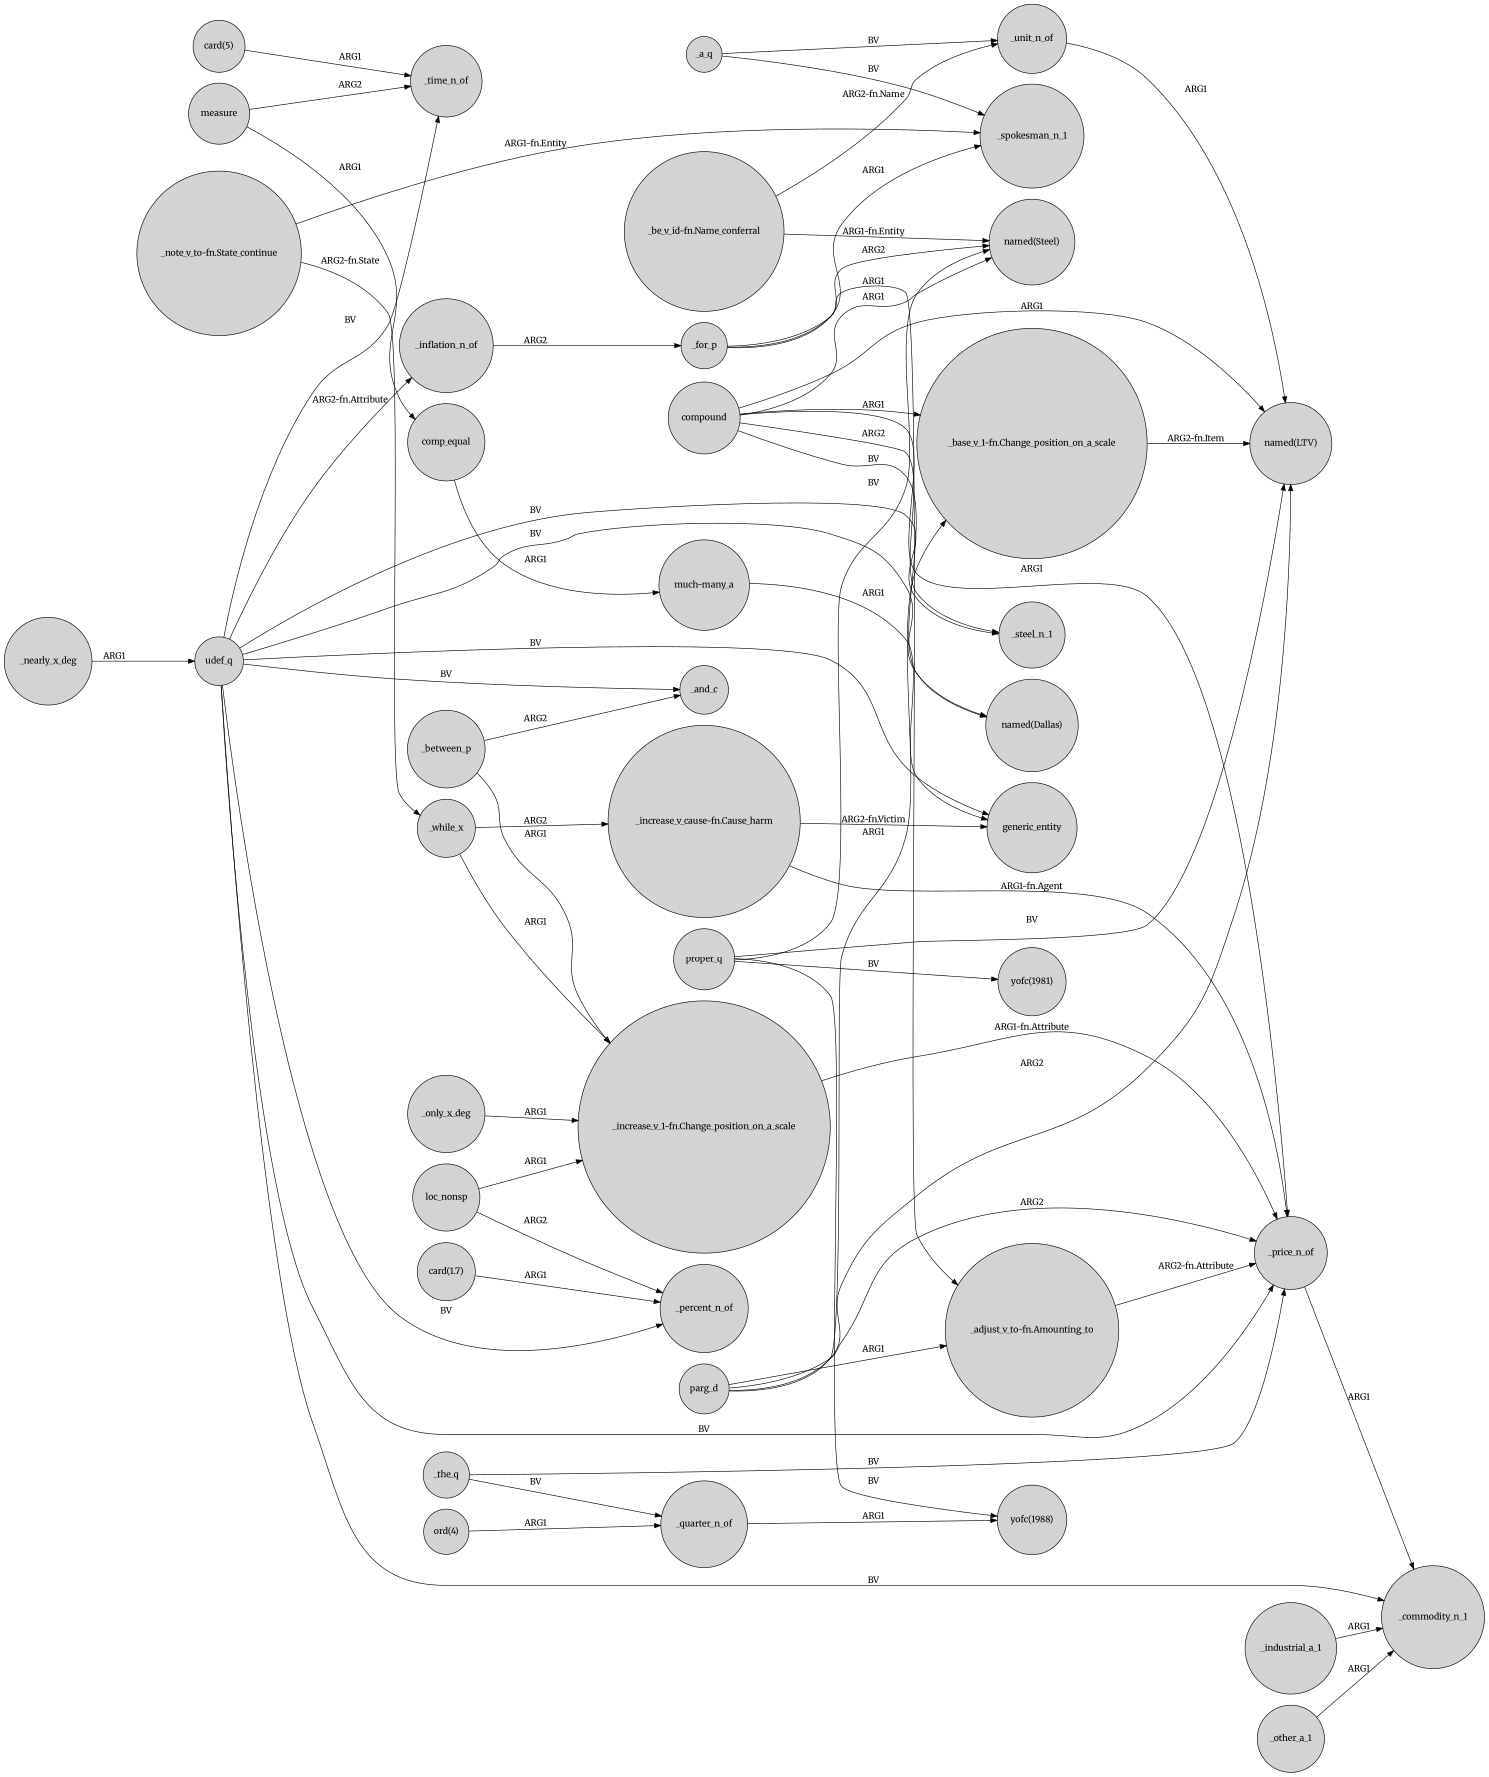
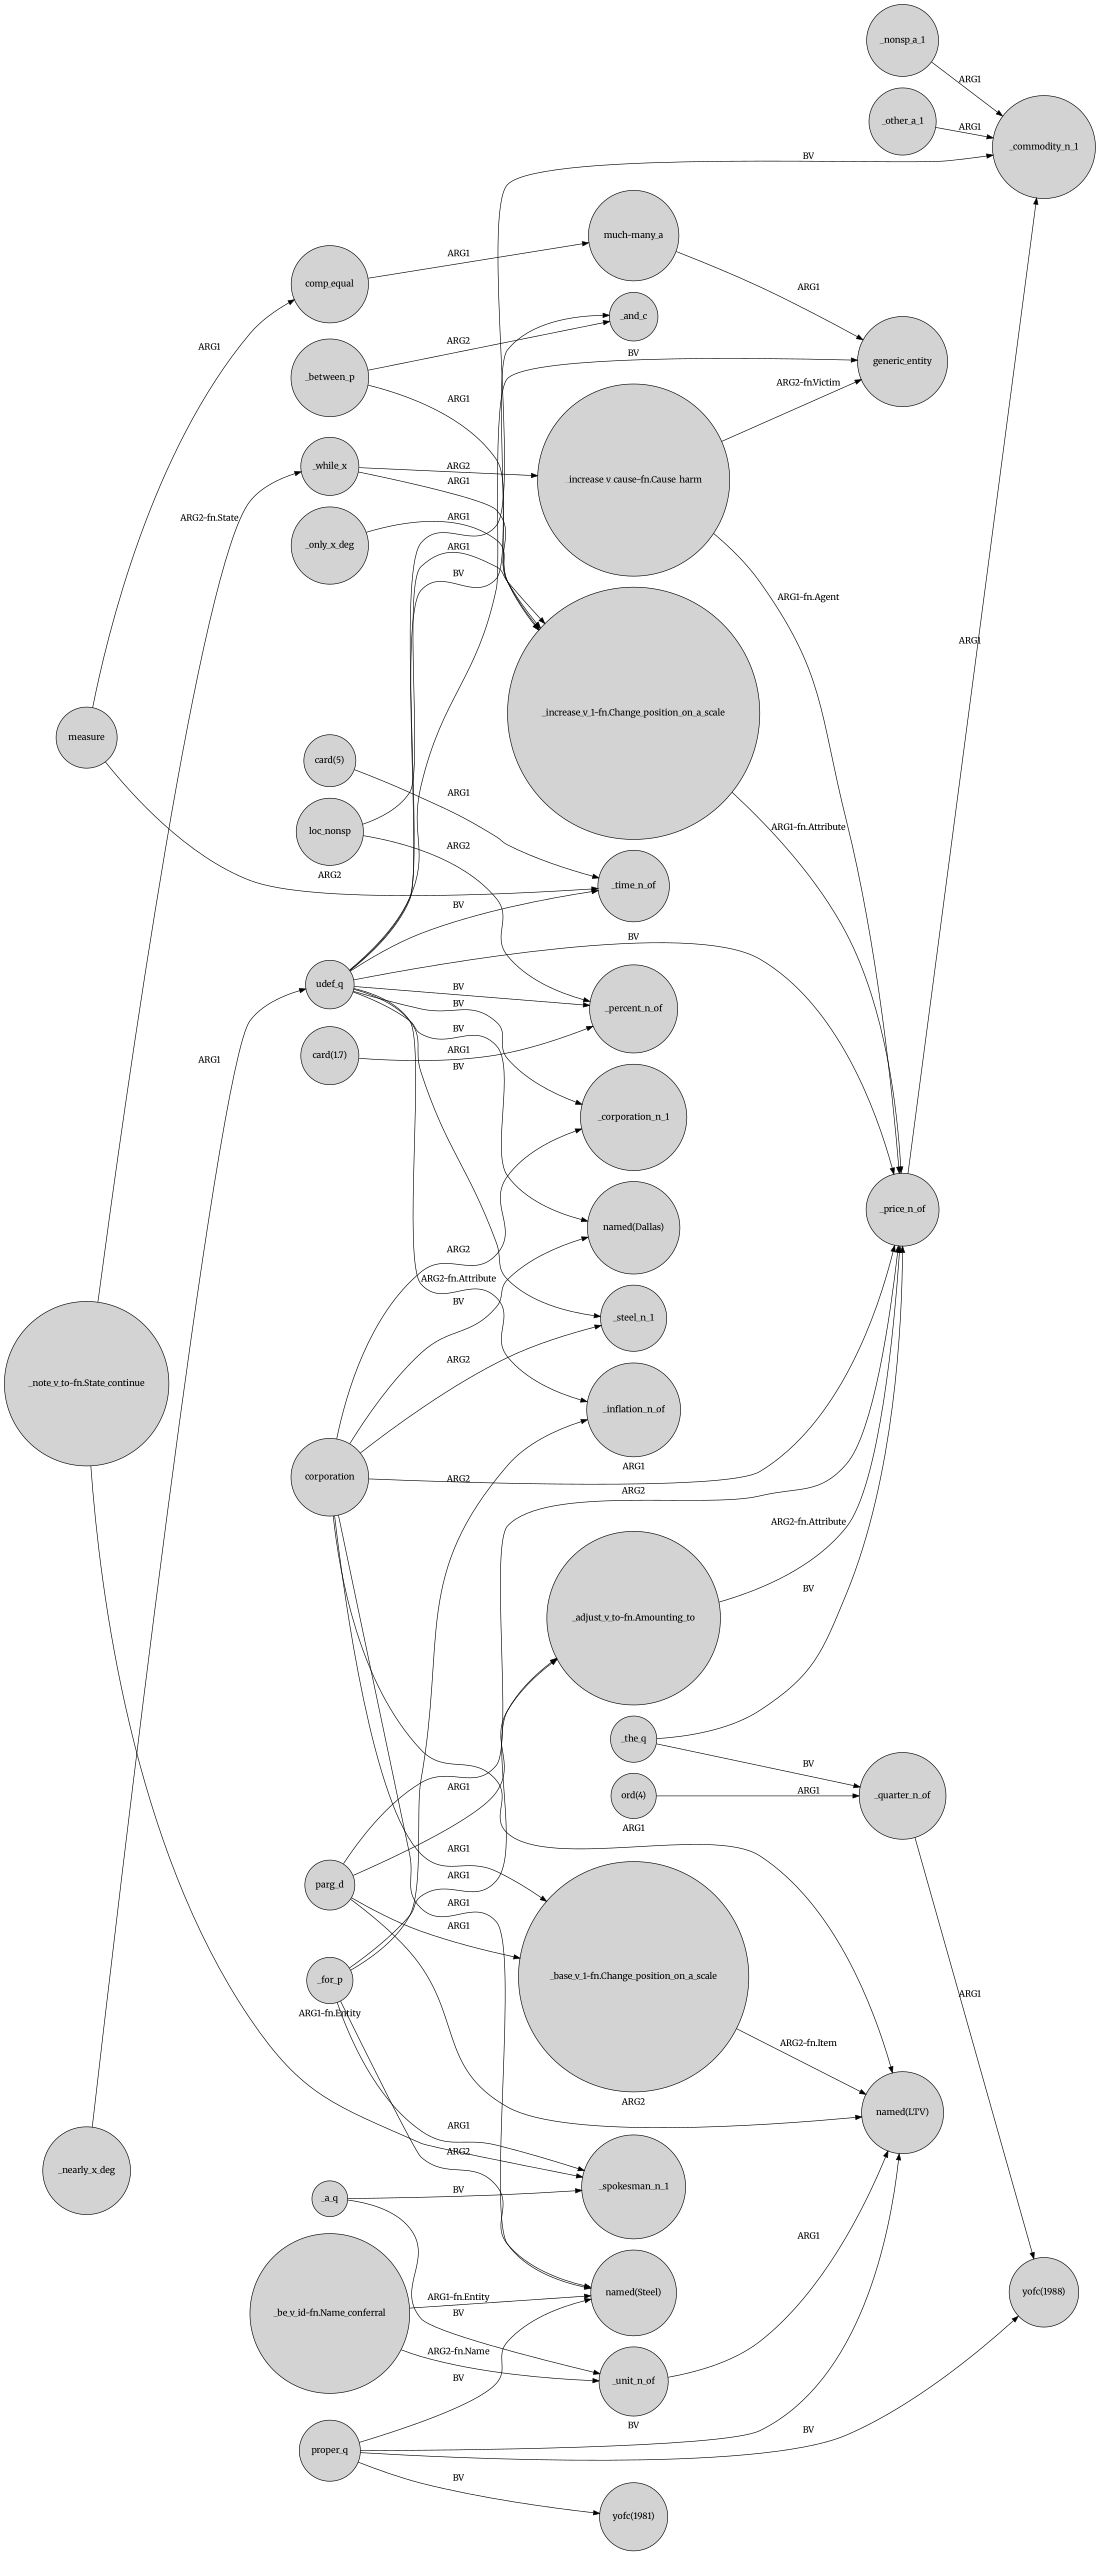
edge "_inflation_n_of" -> "_for_p": reversed
node "compound": label "compound" -> "corporation"
node "_corporation_n_1": added
node "_industrial_a_1": label "_industrial_a_1" -> "_nonsp_a_1"
